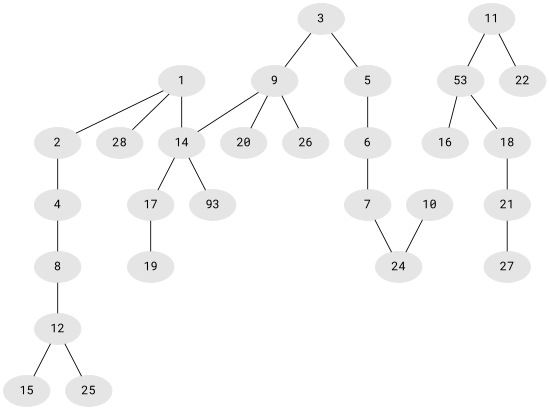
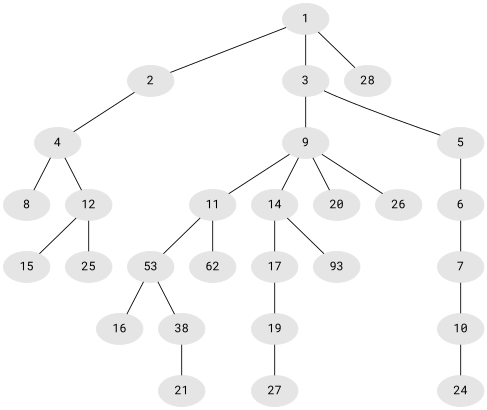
node "22": label "22" -> "62"
edge "1" -- "14": now "1" -- "3"
node "18": label "18" -> "38"
edge "9" -- "11": added
edge "7" -- "24": now "7" -- "10"
edge "21" -- "27": now "19" -- "27"
edge "8" -- "12": now "4" -- "12"
